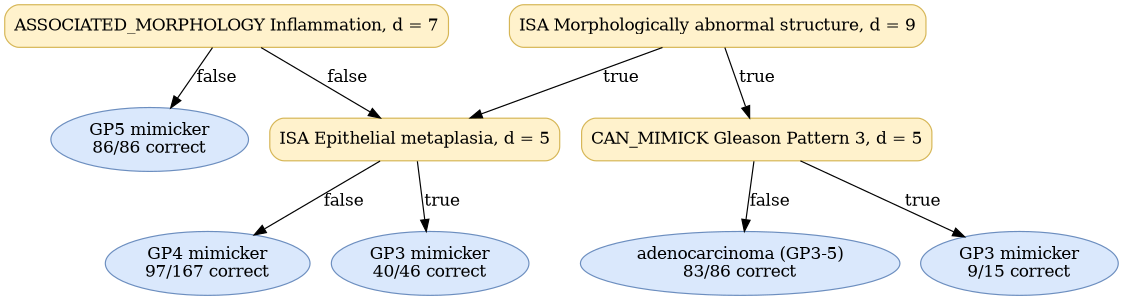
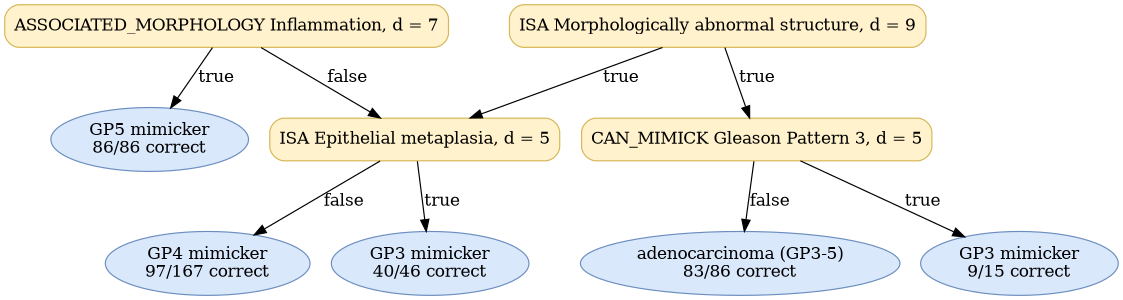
edge "ASSOCIATED_MORPHOLOGY Inflammation, d = 7" -> "GP5 mimicker": label "false" -> "true"
